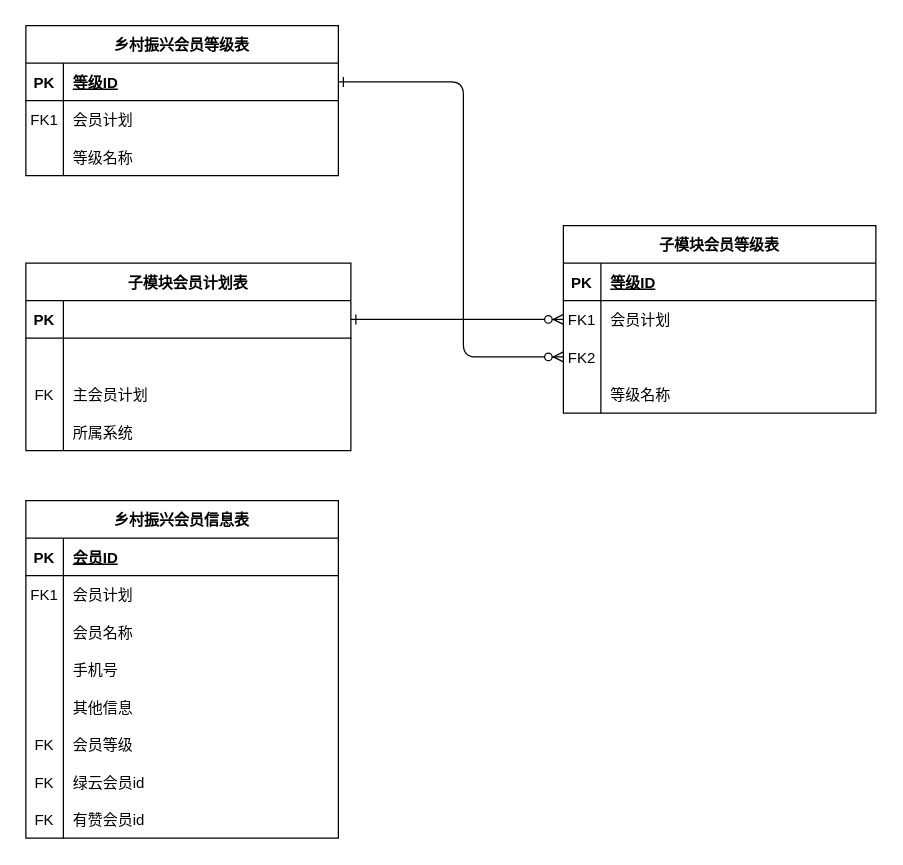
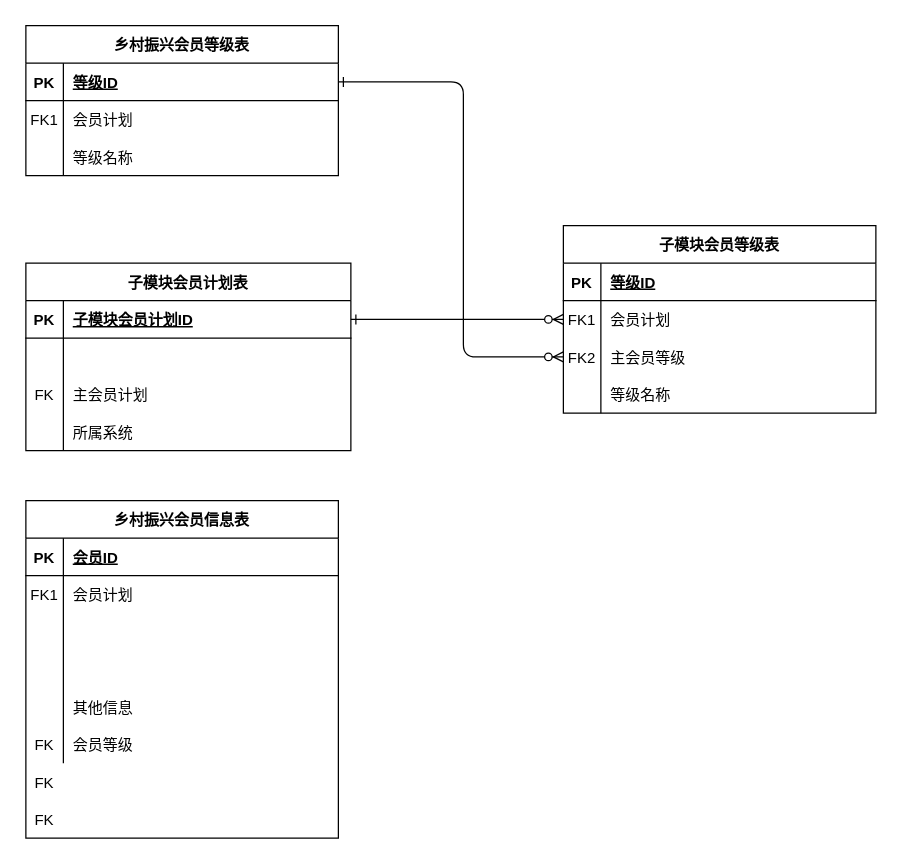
node "子模块会员计划ID": added
node "主会员等级": added
node "会员名称": removed
node "手机号": removed
node "绿云会员id": removed
node "有赞会员id": removed
